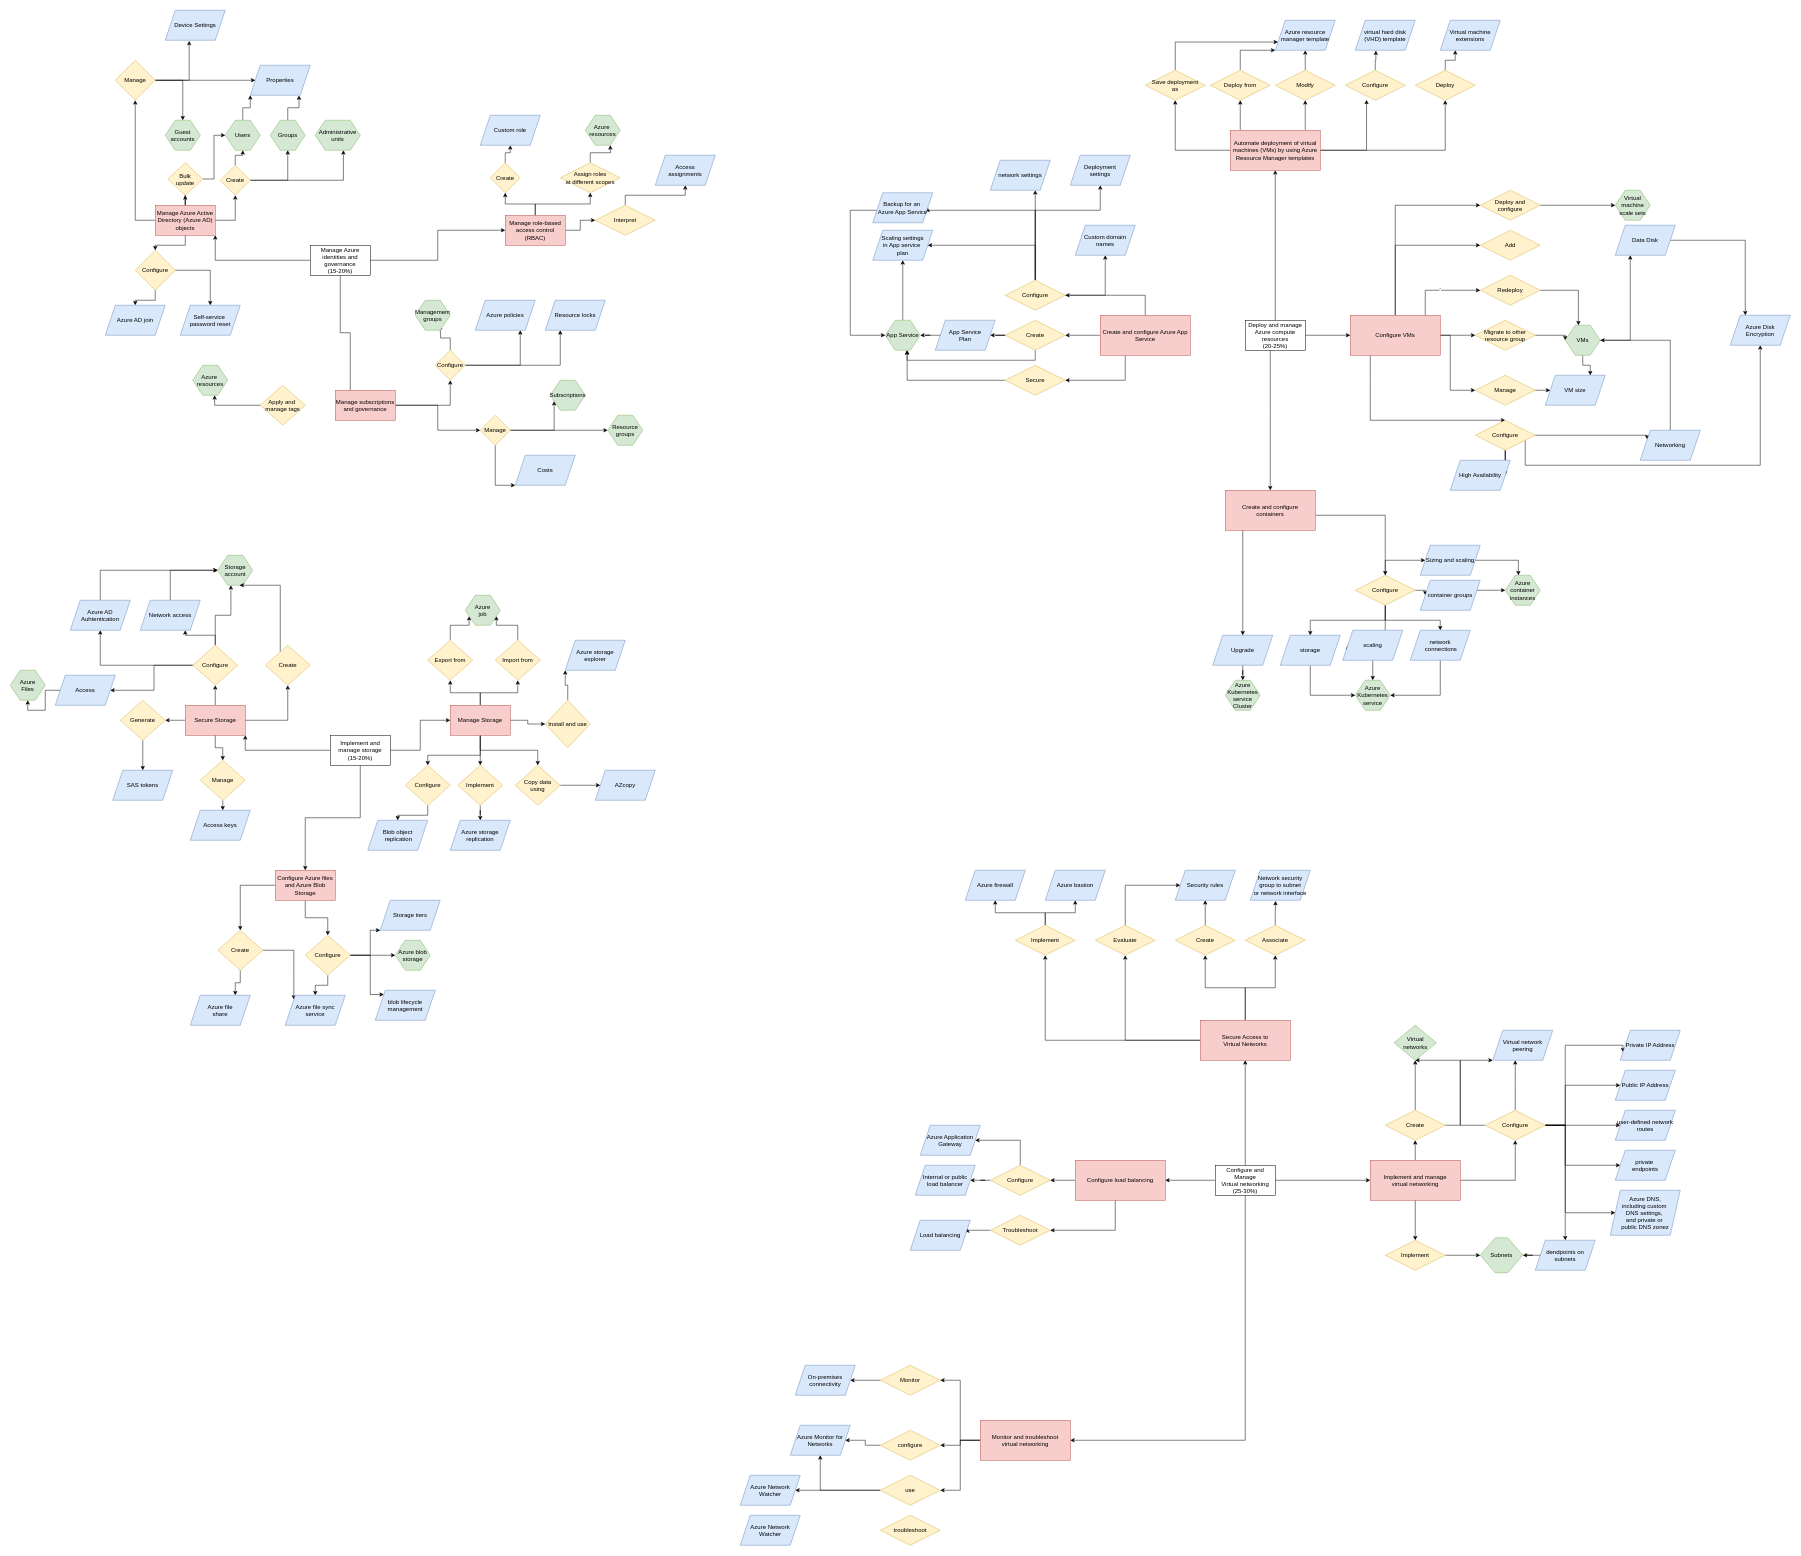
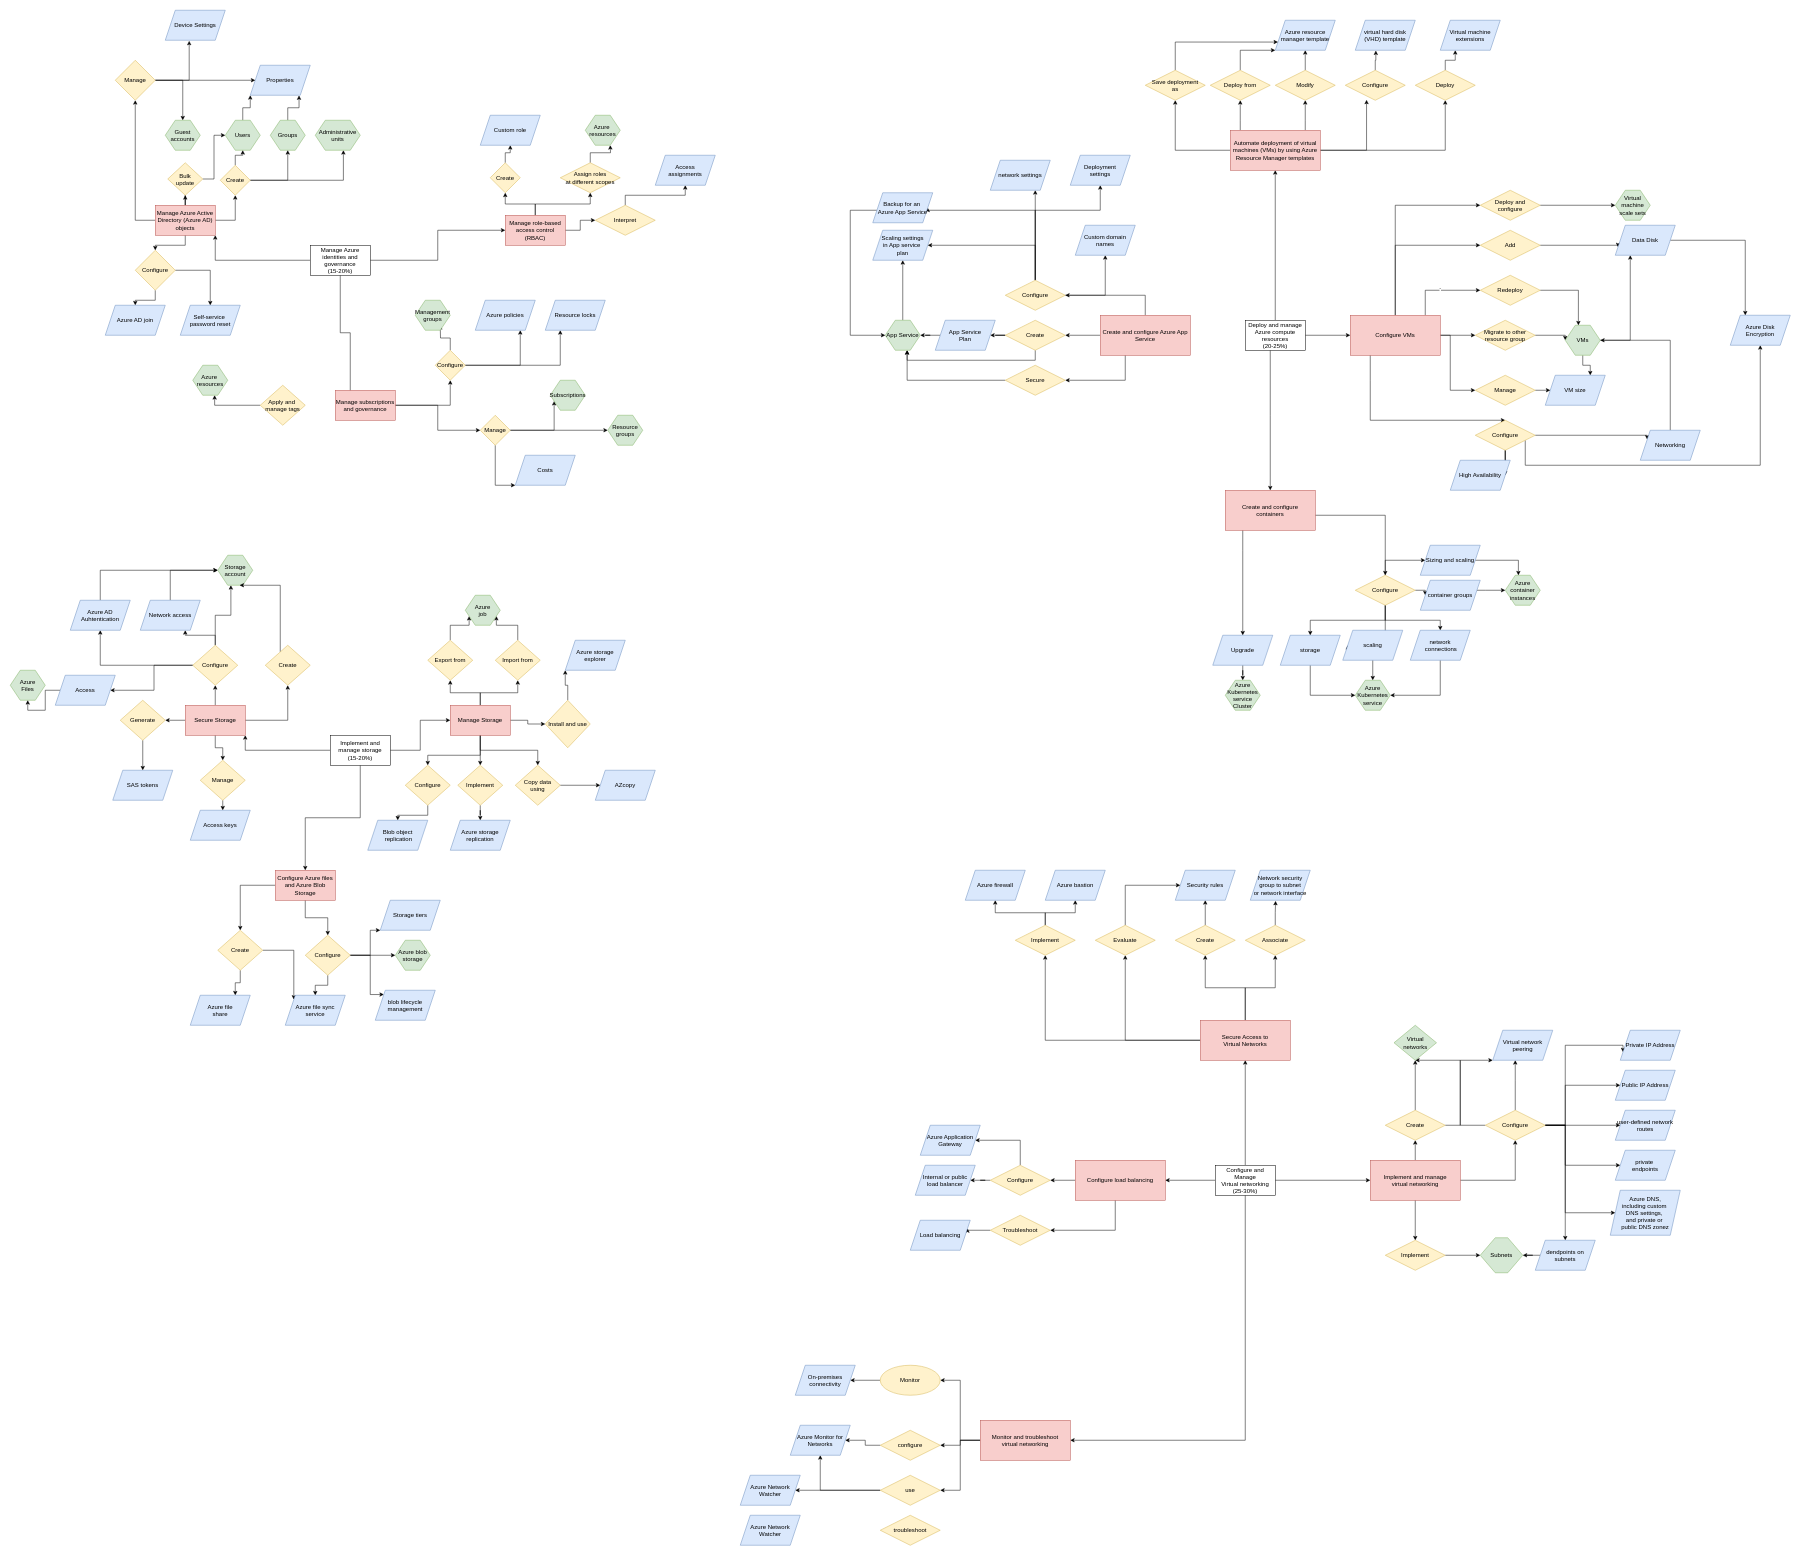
edge "Add" -> "Data Disk": added
node "Monitor": shape diamond -> ellipse
